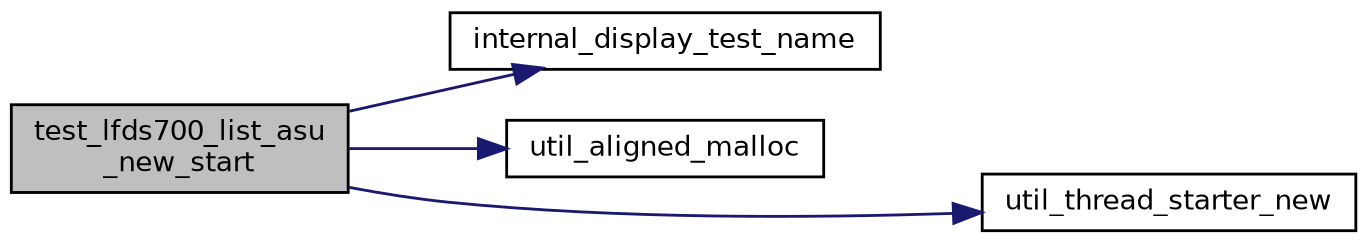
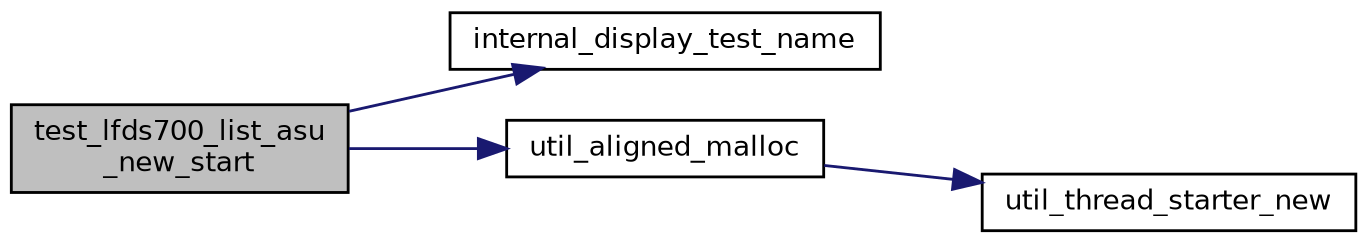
edge "test_lfds700_list_asu _new_start" -> "util_thread_starter_new": now "util_aligned_malloc" -> "util_thread_starter_new"
